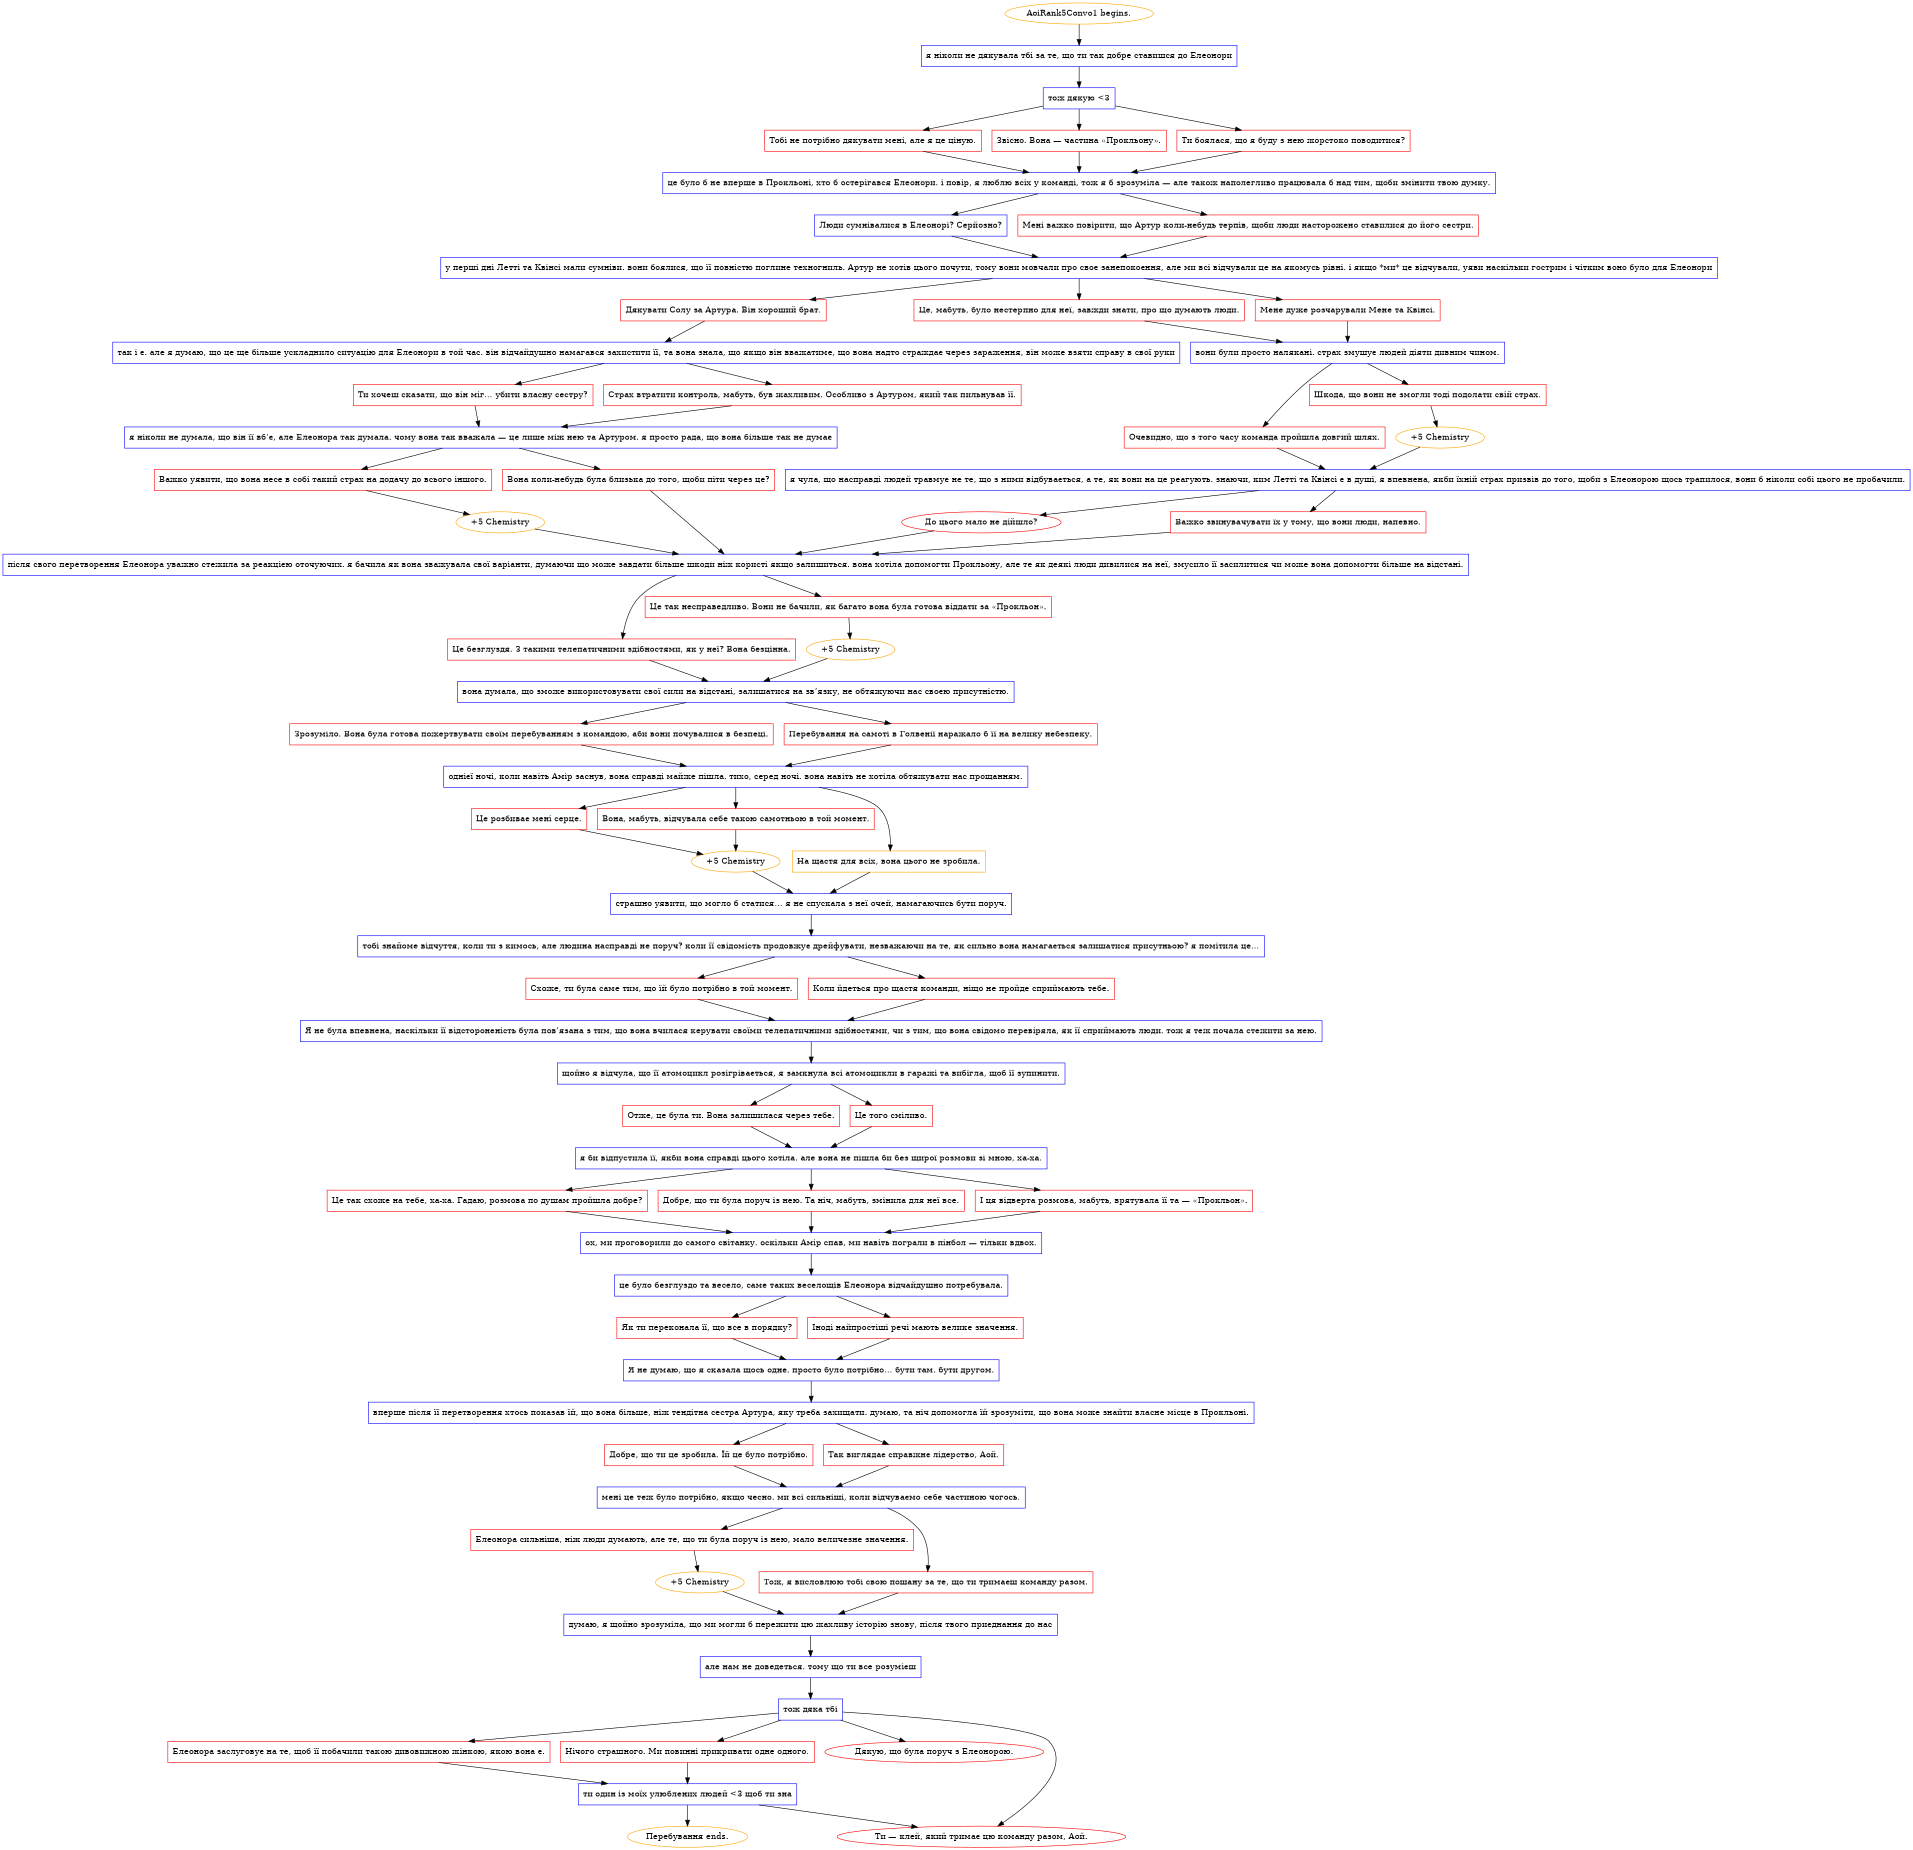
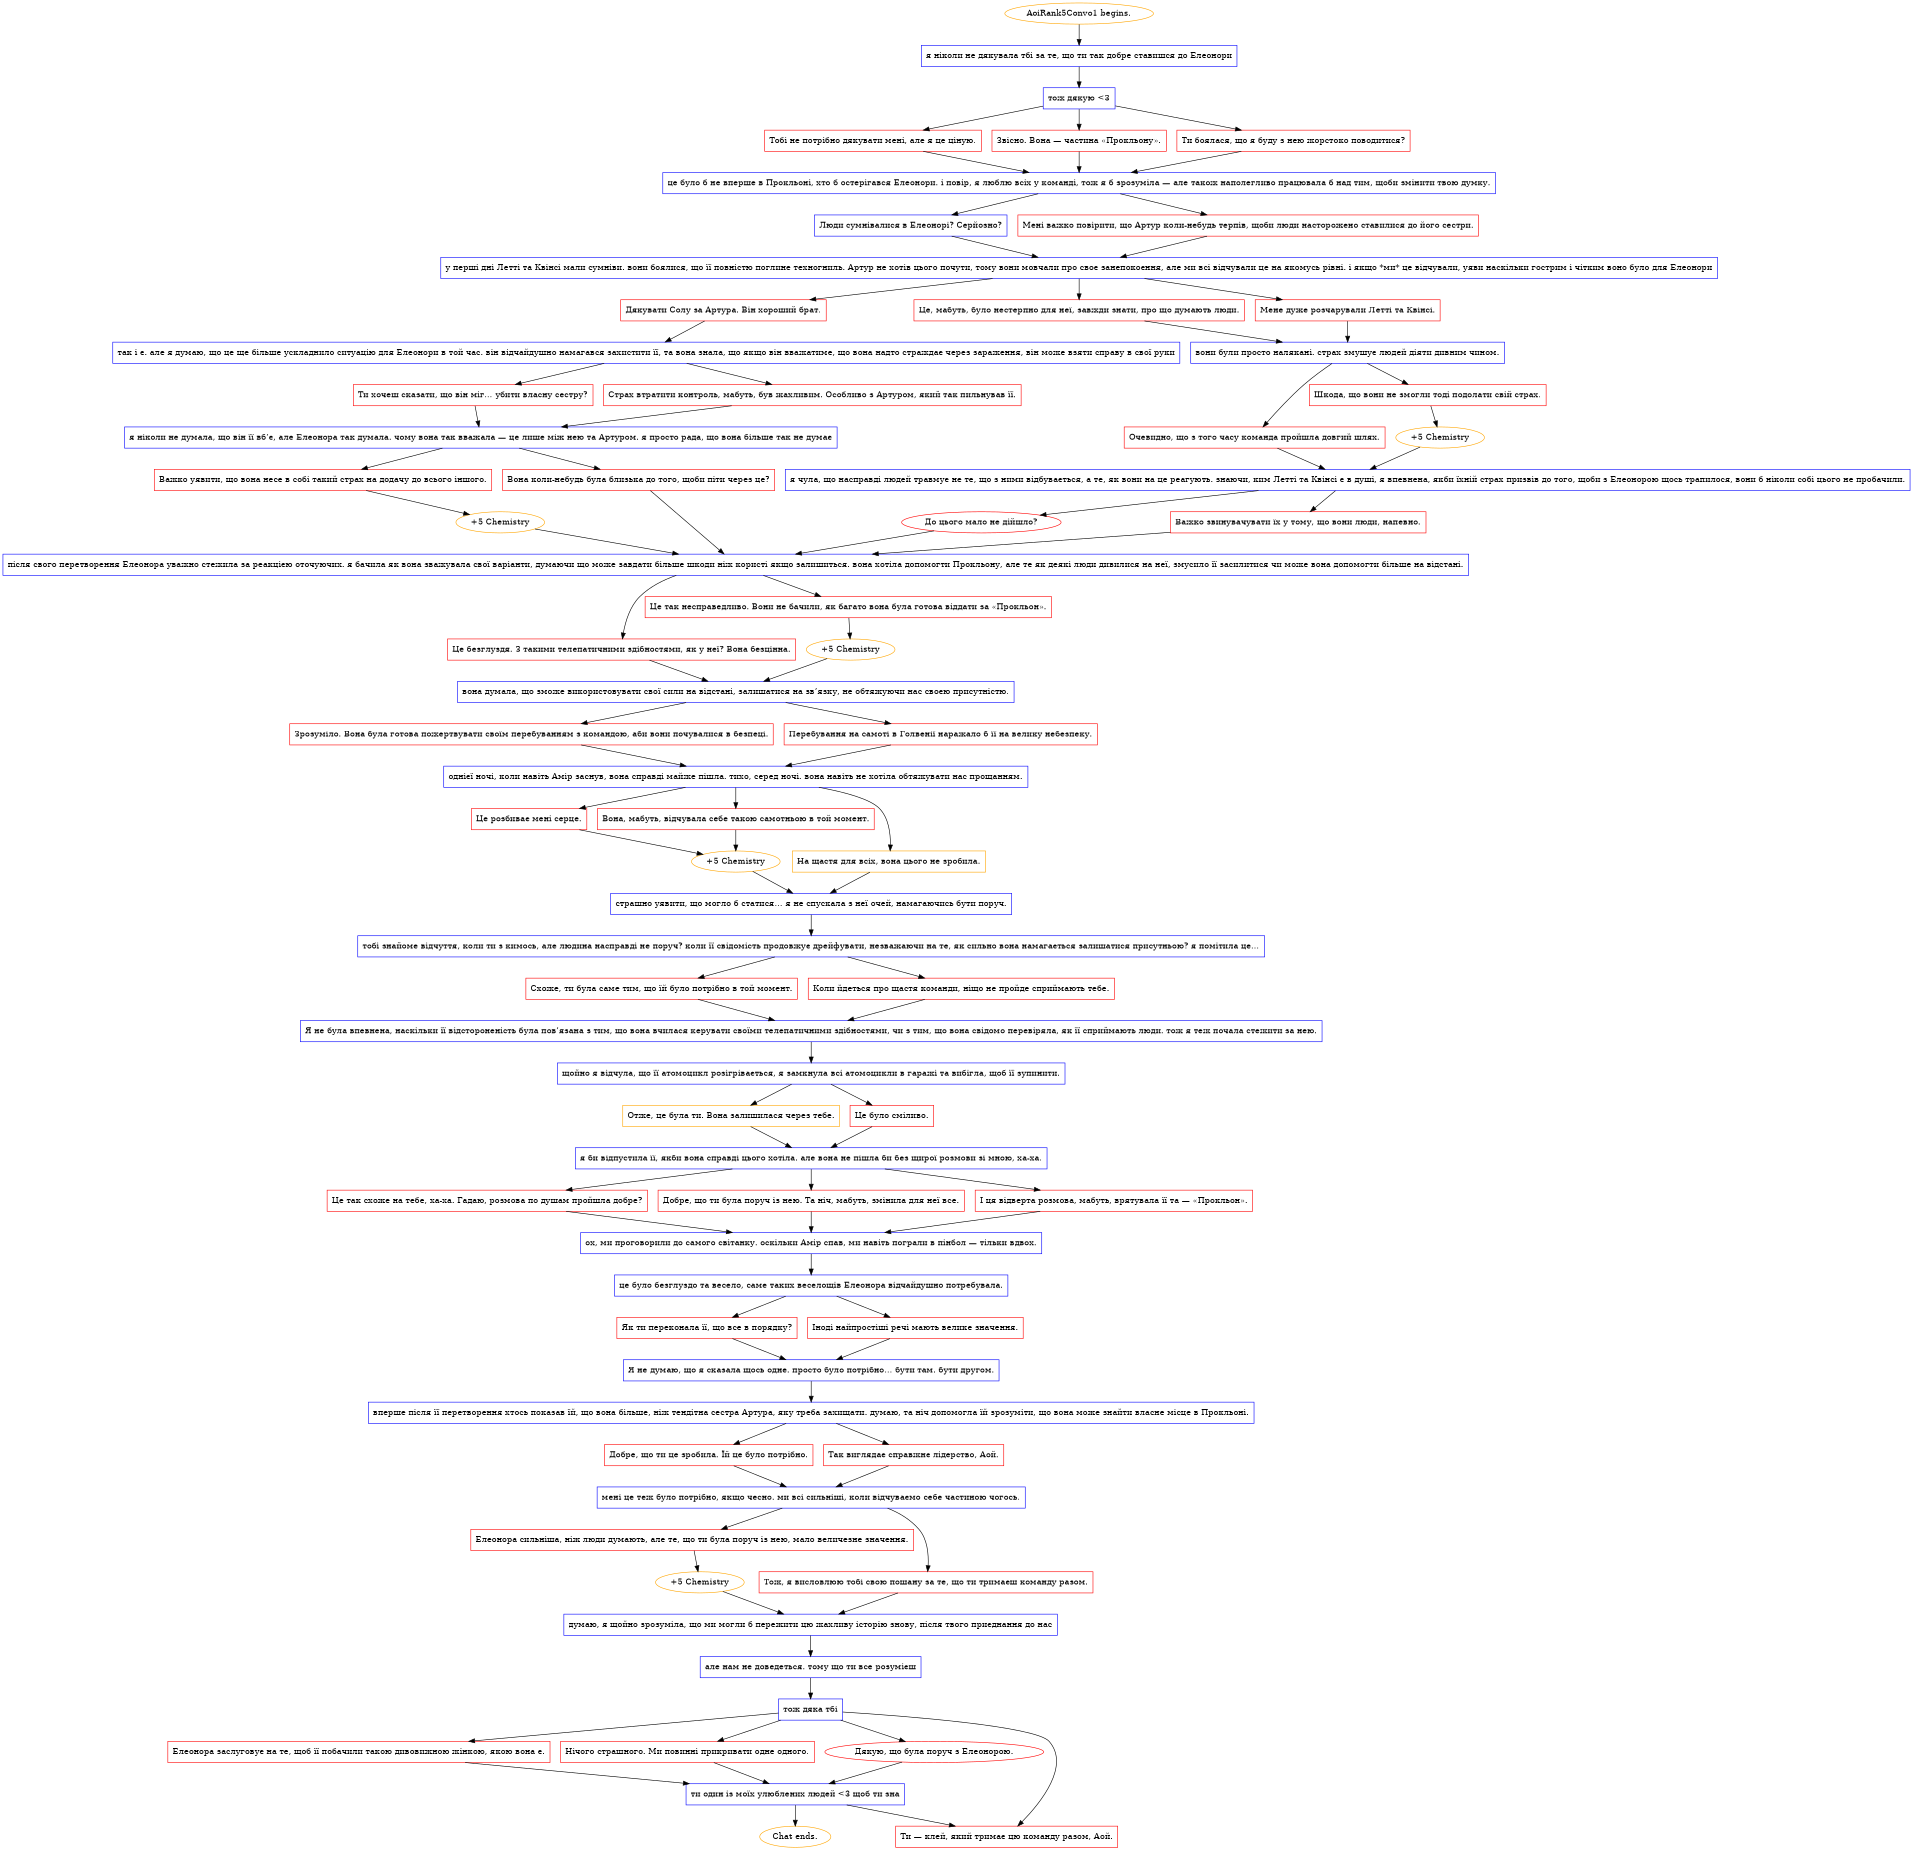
node "Мене дуже розчарували Мене та Квінсі.": label "Мене дуже розчарували Мене та Квінсі." -> "Мене дуже розчарували Летті та Квінсі."
node "Отже, це була ти. Вона залишилася через тебе.": color red -> orange
node "Це того сміливо.": label "Це того сміливо." -> "Це було сміливо."
edge "Дякую, що була поруч з Елеонорою." -> "ти один із моїх улюблених людей <3 щоб ти зна": added
node "Перебування ends.": label "Перебування ends." -> "Chat ends."
node "Ти — клей, який тримає цю команду разом, Аой.": shape ellipse -> box
